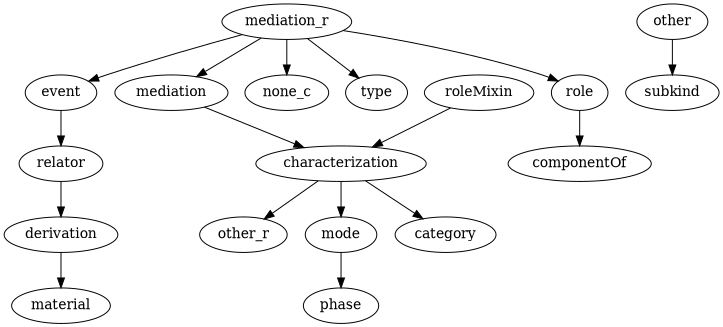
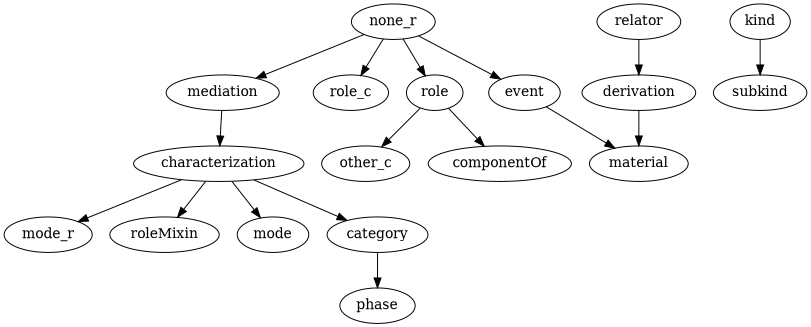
node "mediation_r": label "mediation_r" -> "none_r"
node "other": label "other" -> "kind"
node "none_c": label "none_c" -> "role_c"
node "type": removed
edge "event" -> "relator": now "event" -> "material"
edge "roleMixin" -> "characterization": reversed
node "other_c": added
node "other_r": label "other_r" -> "mode_r"
edge "mode" -> "phase": now "category" -> "phase"
